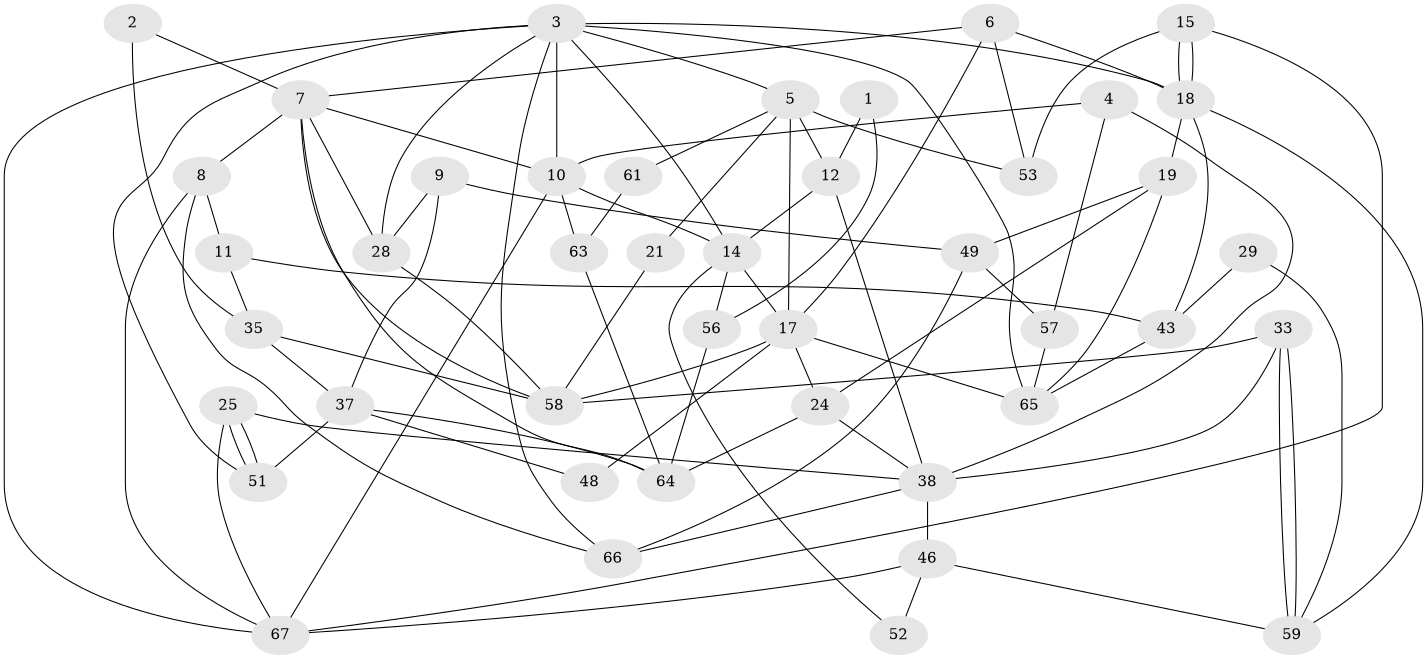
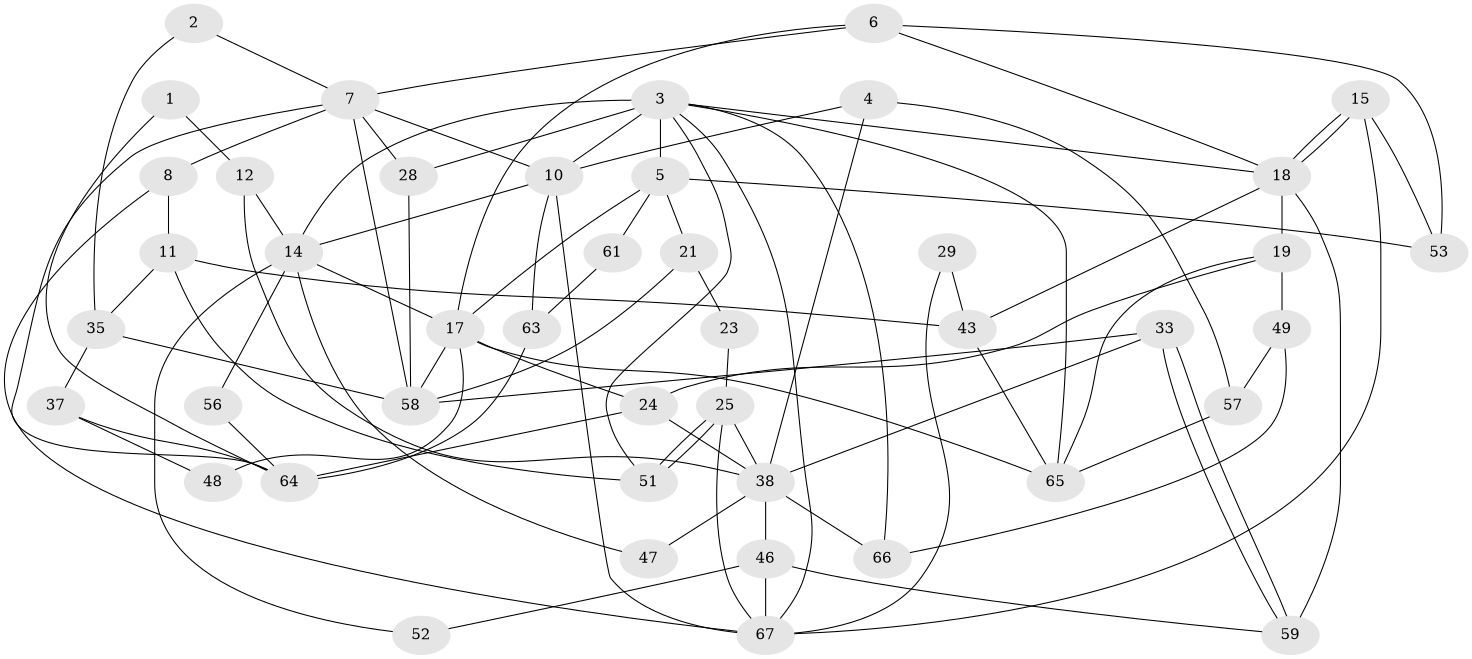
edge "5" -- "12": removed
node "9": removed
edge "1" -- "56": now "1" -- "64"
node "23": added
edge "29" -- "59": now "29" -- "67"
edge "8" -- "66": removed
edge "37" -- "51": now "11" -- "51"
node "47": added
